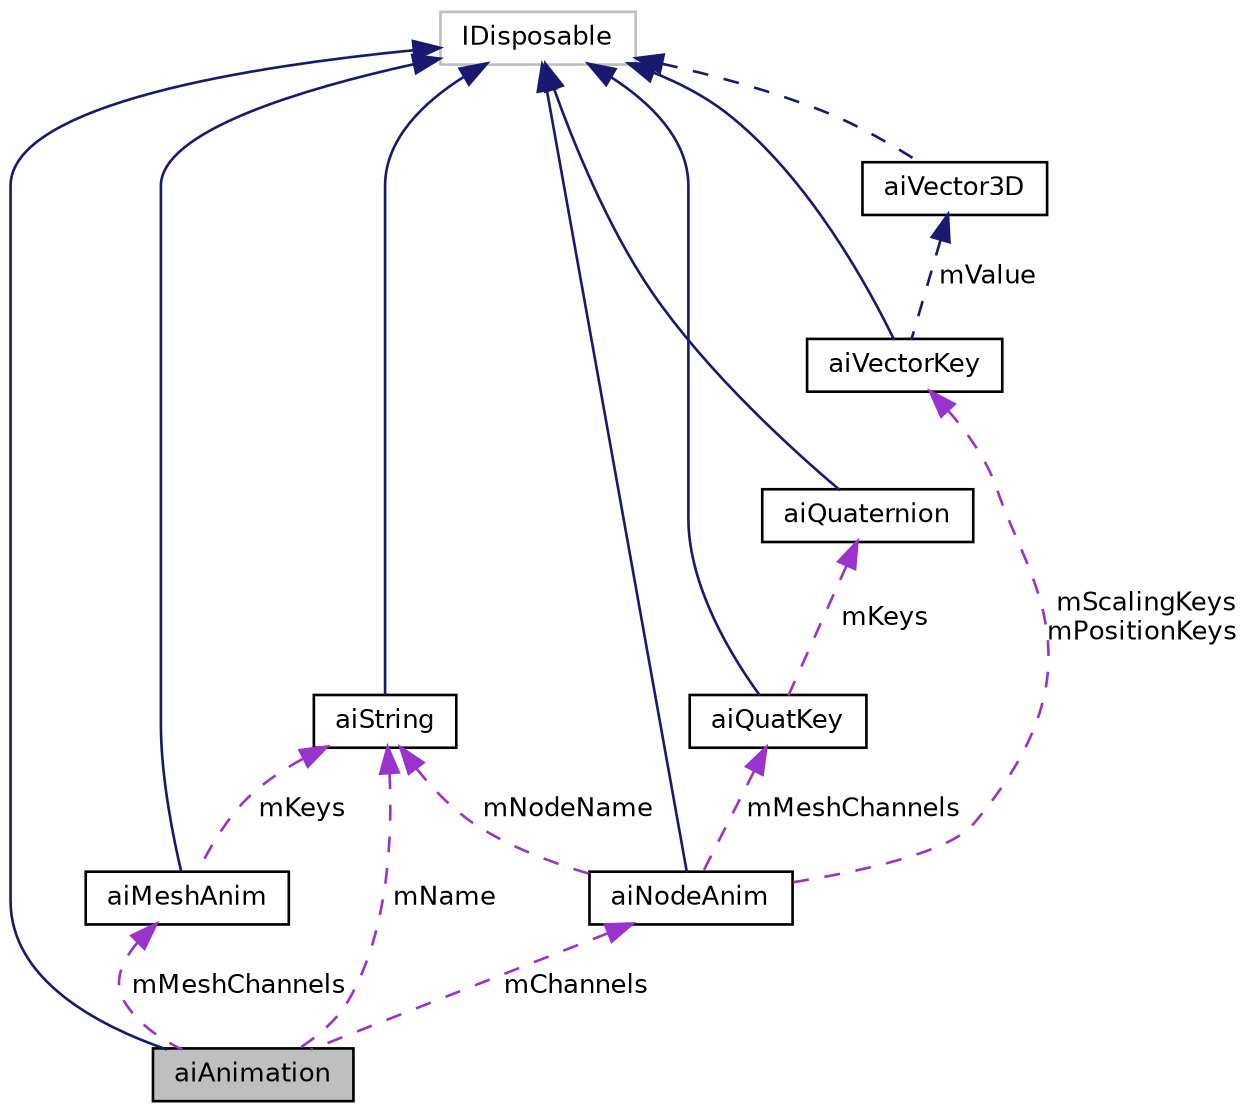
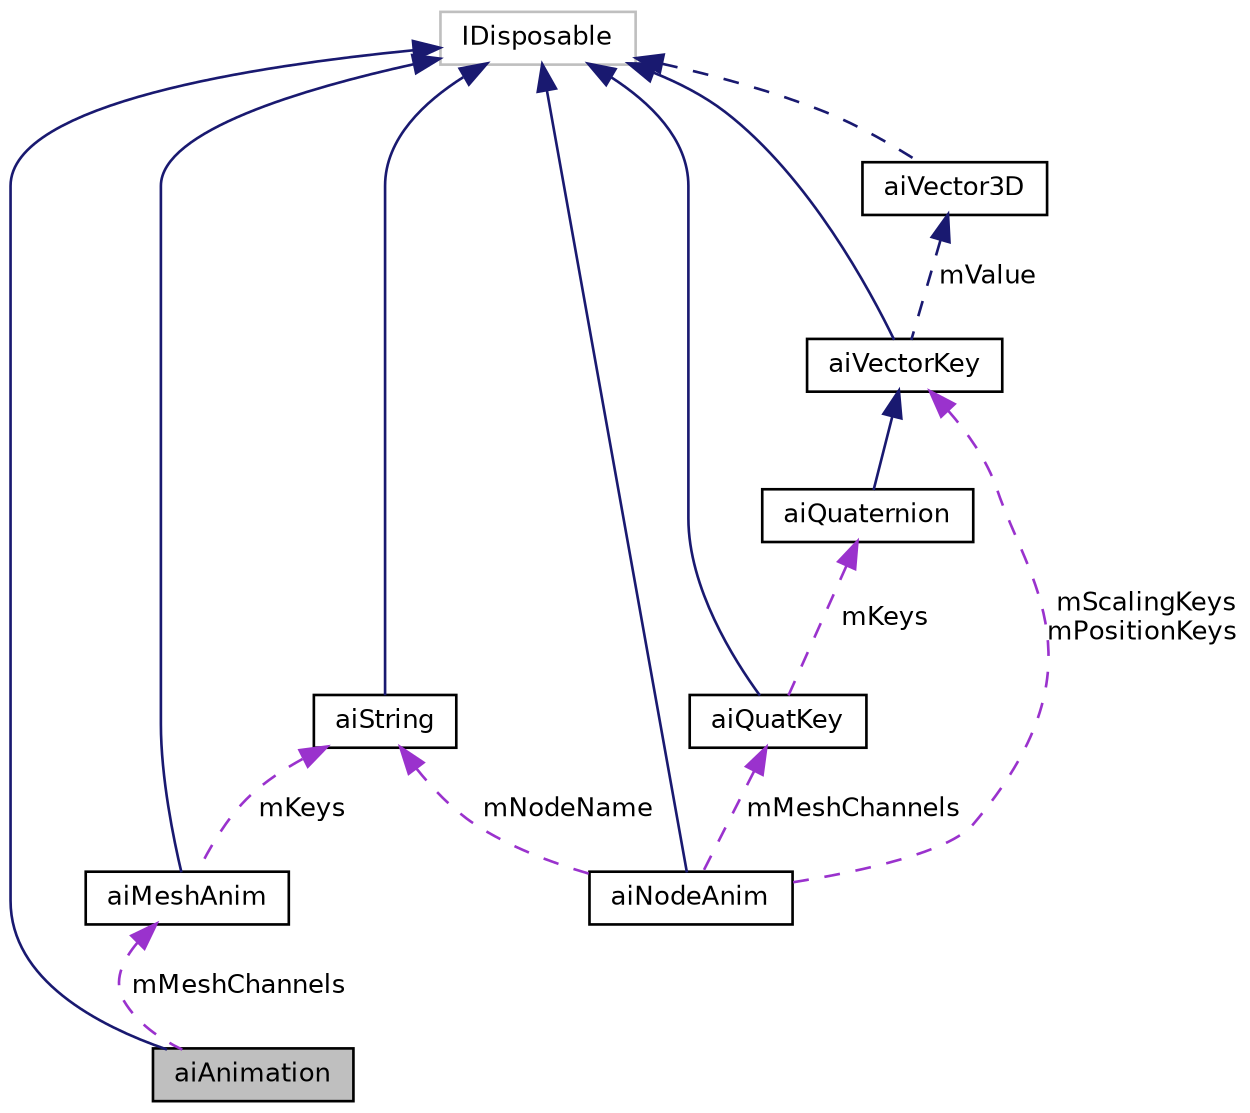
edge "aiQuaternion" -> "IDisposable": now "aiQuaternion" -> "aiVectorKey"
edge "aiAnimation" -> "aiString": removed, label "mName"
edge "aiAnimation" -> "aiNodeAnim": removed, label "mChannels"
